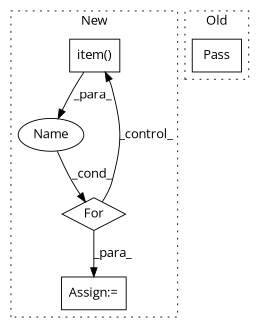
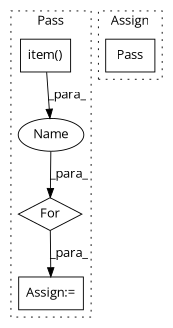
cluster "New": label "New" -> "Pass"
cluster "Old": label "Old" -> "Assign"
edge "For" -> "item()": removed, label "_control_"
edge "Name" -> "For": label "_cond_" -> "_para_"
